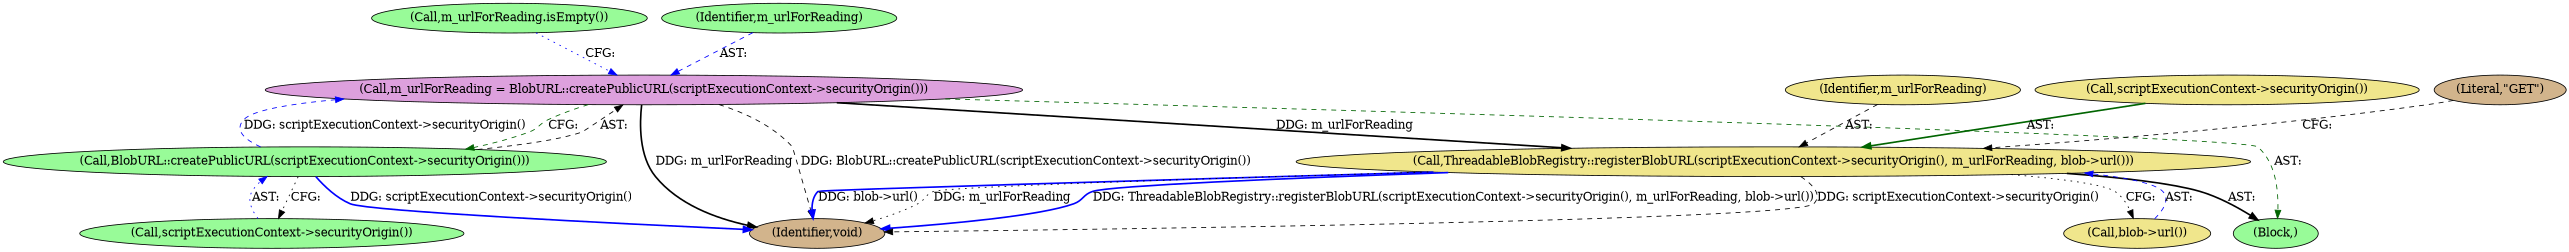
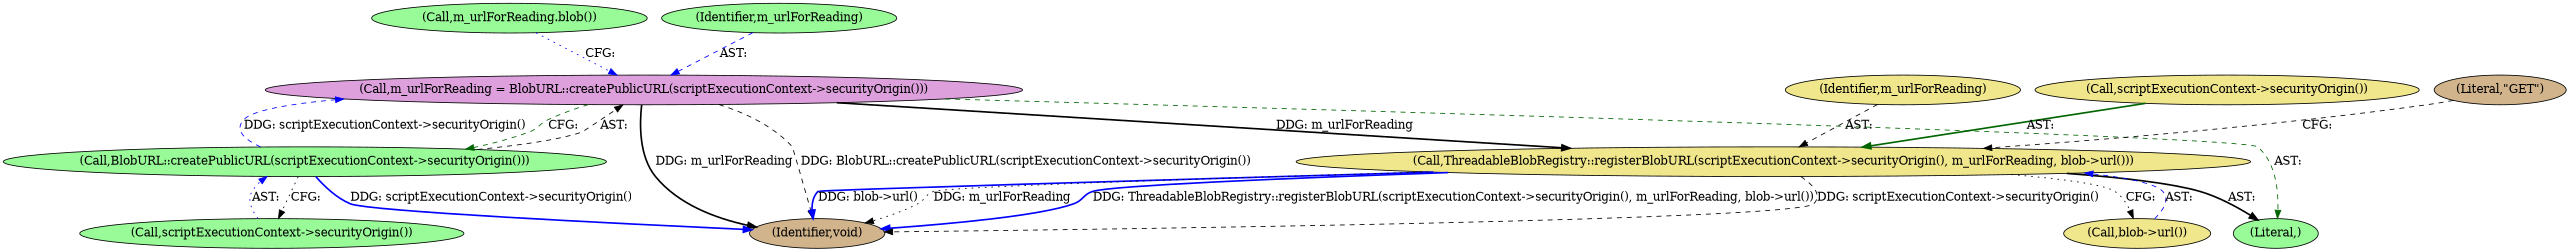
node "(Call,m_urlForReading.isEmpty())": label "(Call,m_urlForReading.isEmpty())" -> "(Call,m_urlForReading.blob())"
node "(Block,)": label "(Block,)" -> "(Literal,)"
